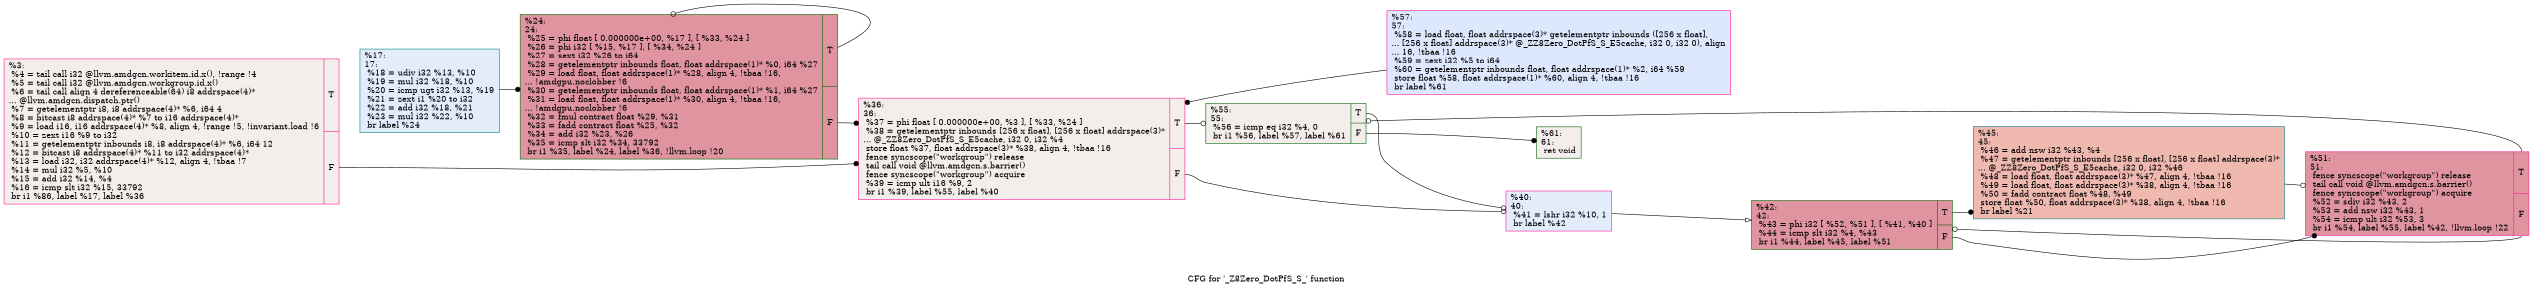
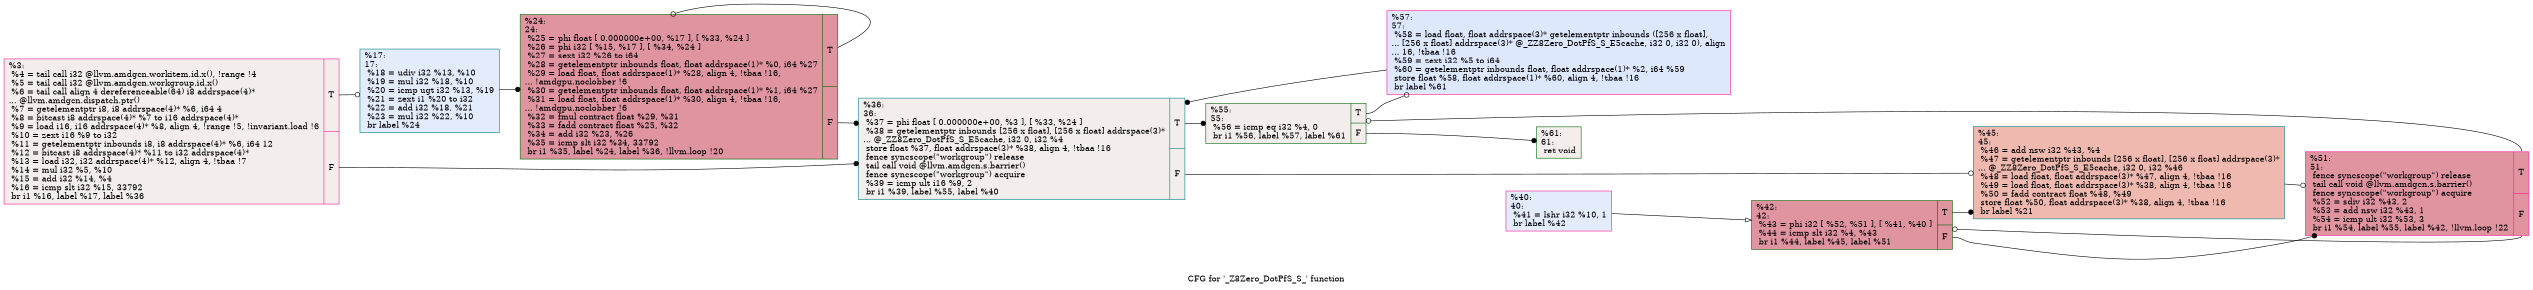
edge "%3:" -> "%17:": added
edge "%36:" -> "%55:": arrowhead odot -> dot
node "%36:": color deeppink -> teal
edge "%55:" -> "%40:": now "%55:" -> "%57:"
node "%3:": text "br i1 %86, label %17, label %36" -> "br i1 %16, label %17, label %36"
edge "%36:" -> "%40:": now "%36:" -> "%45:"
